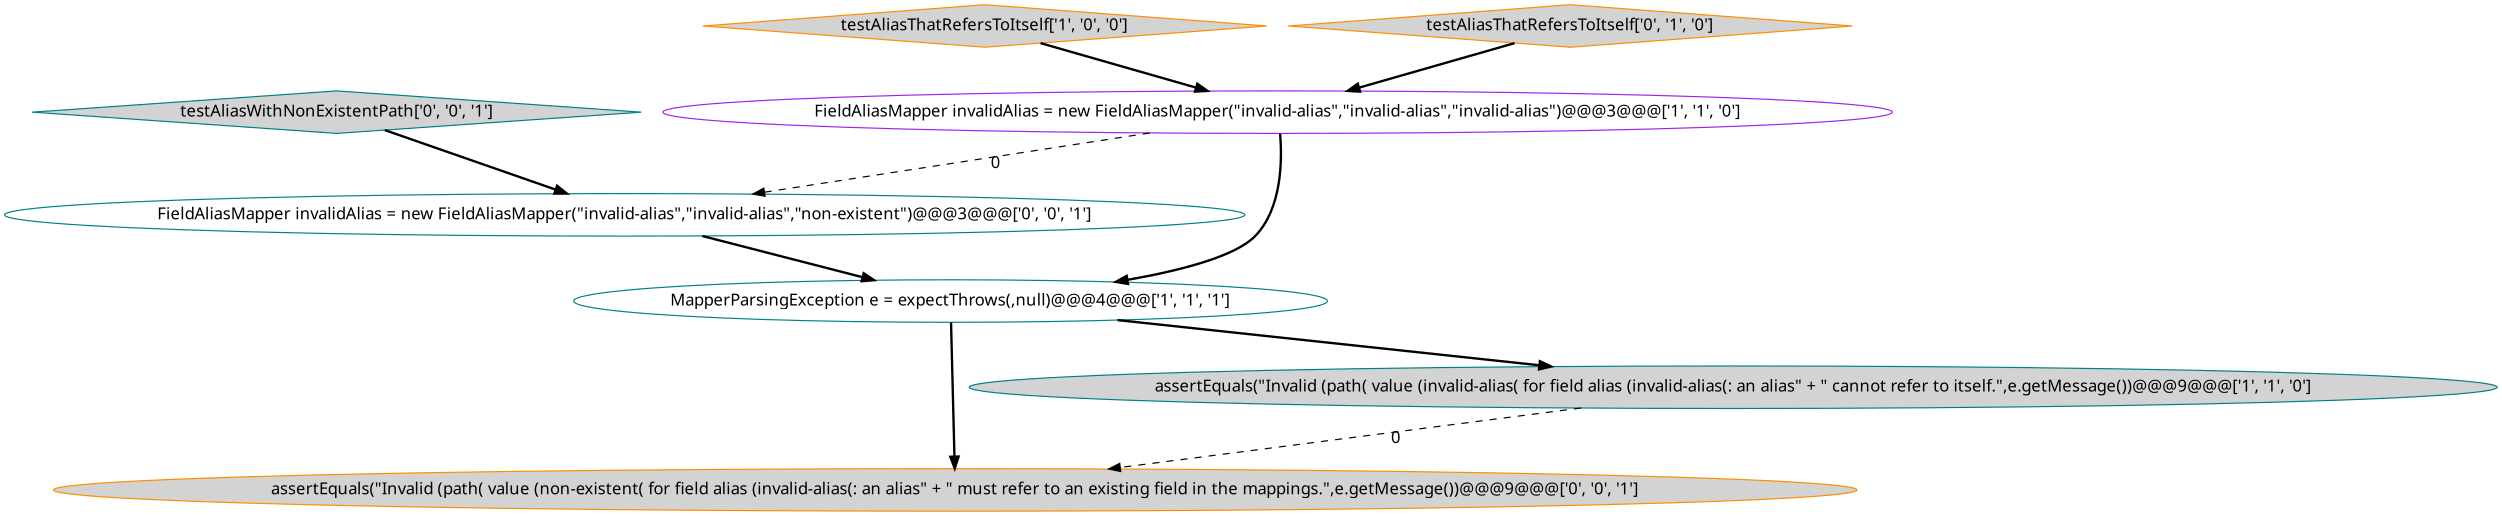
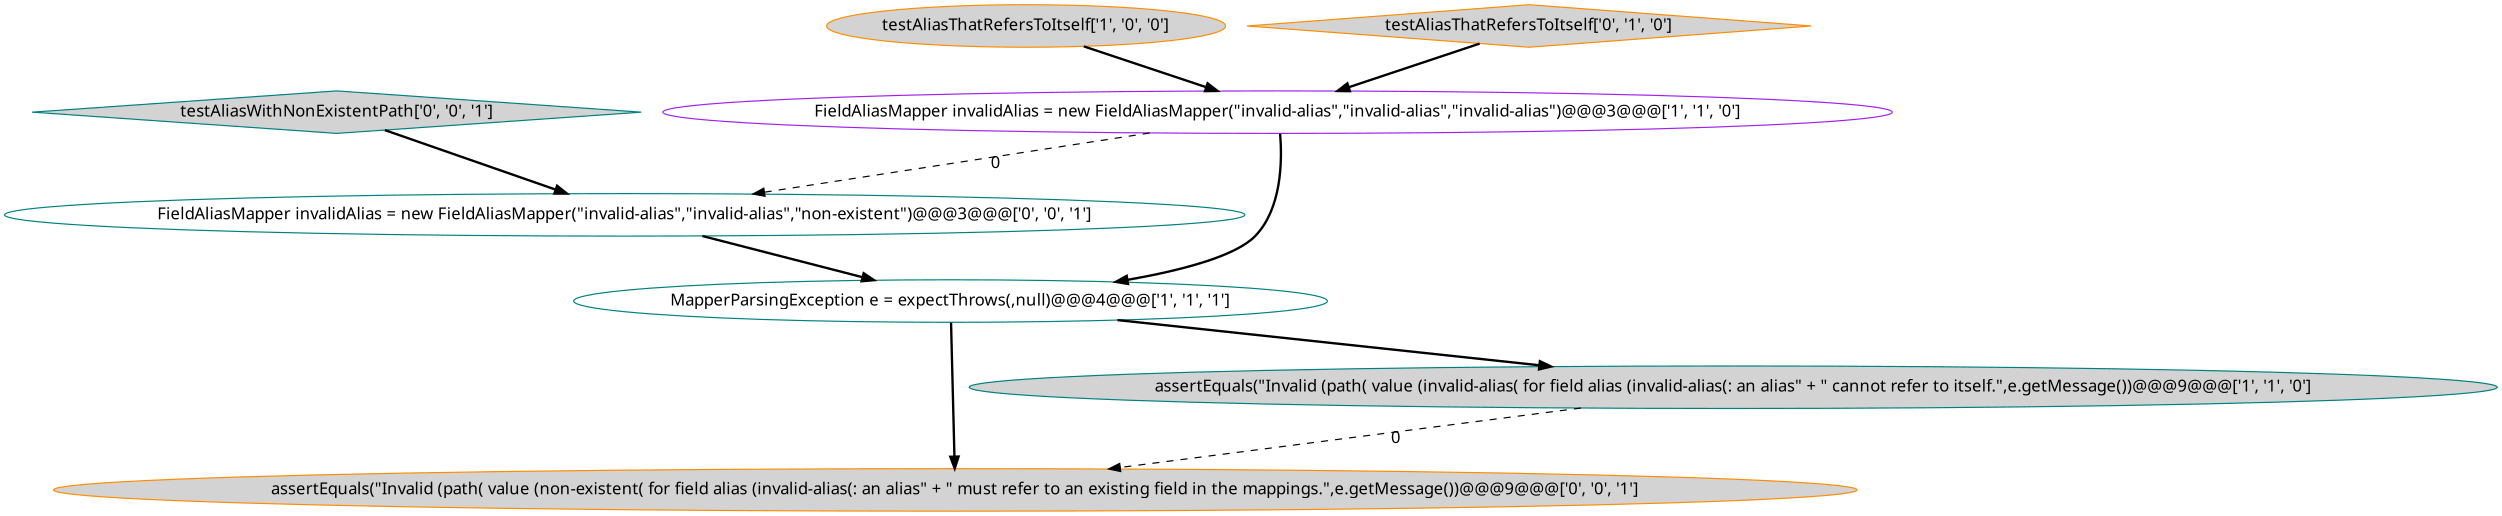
node "testAliasThatRefersToItself['1', '0', '0']": shape diamond -> ellipse
